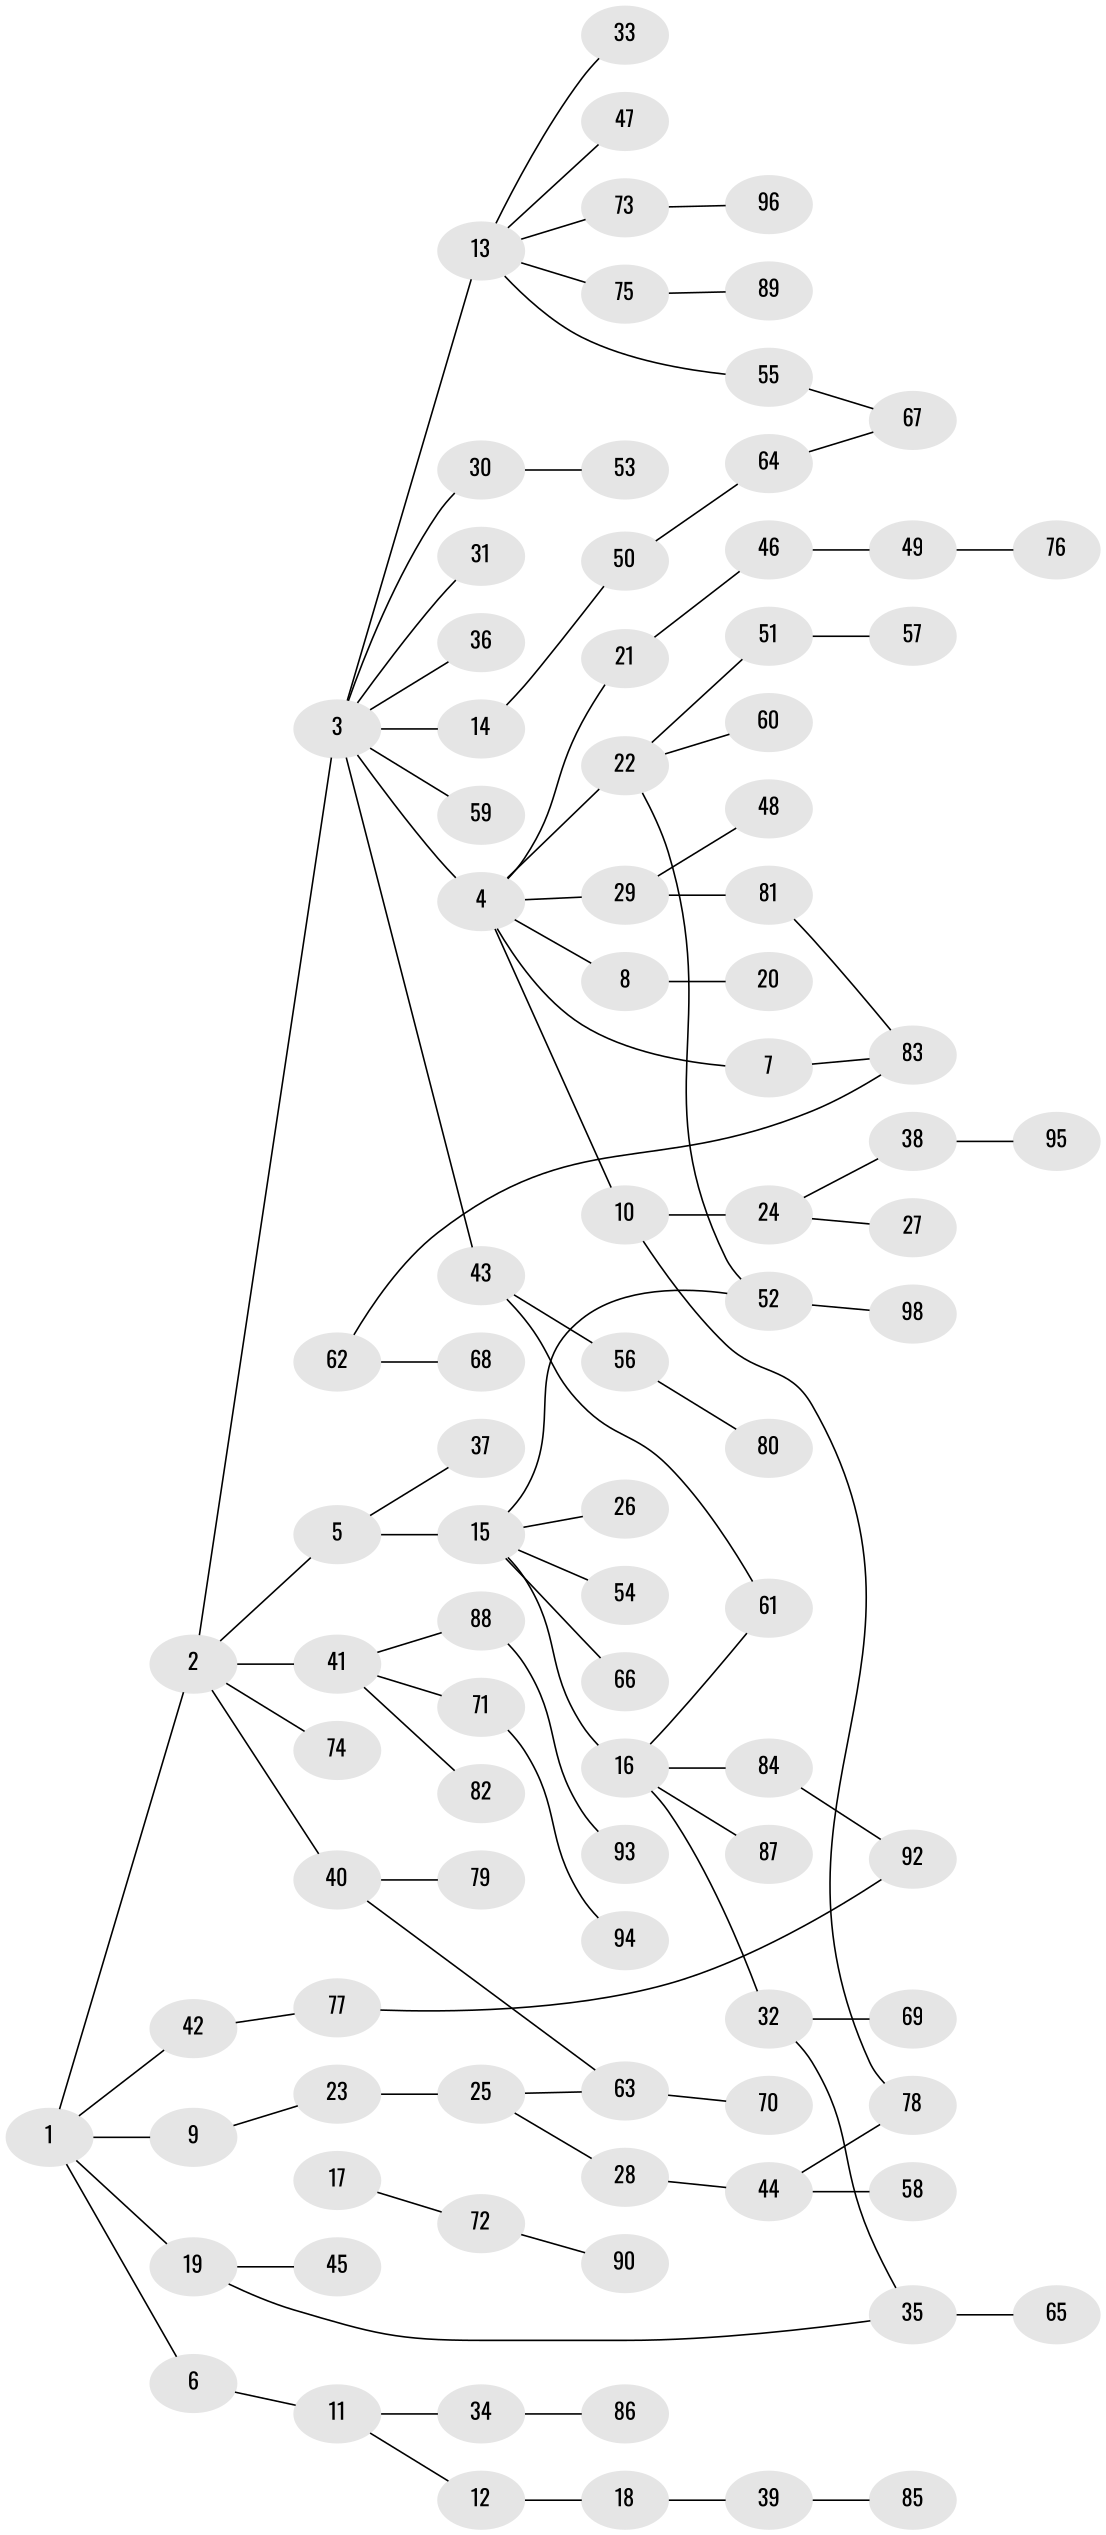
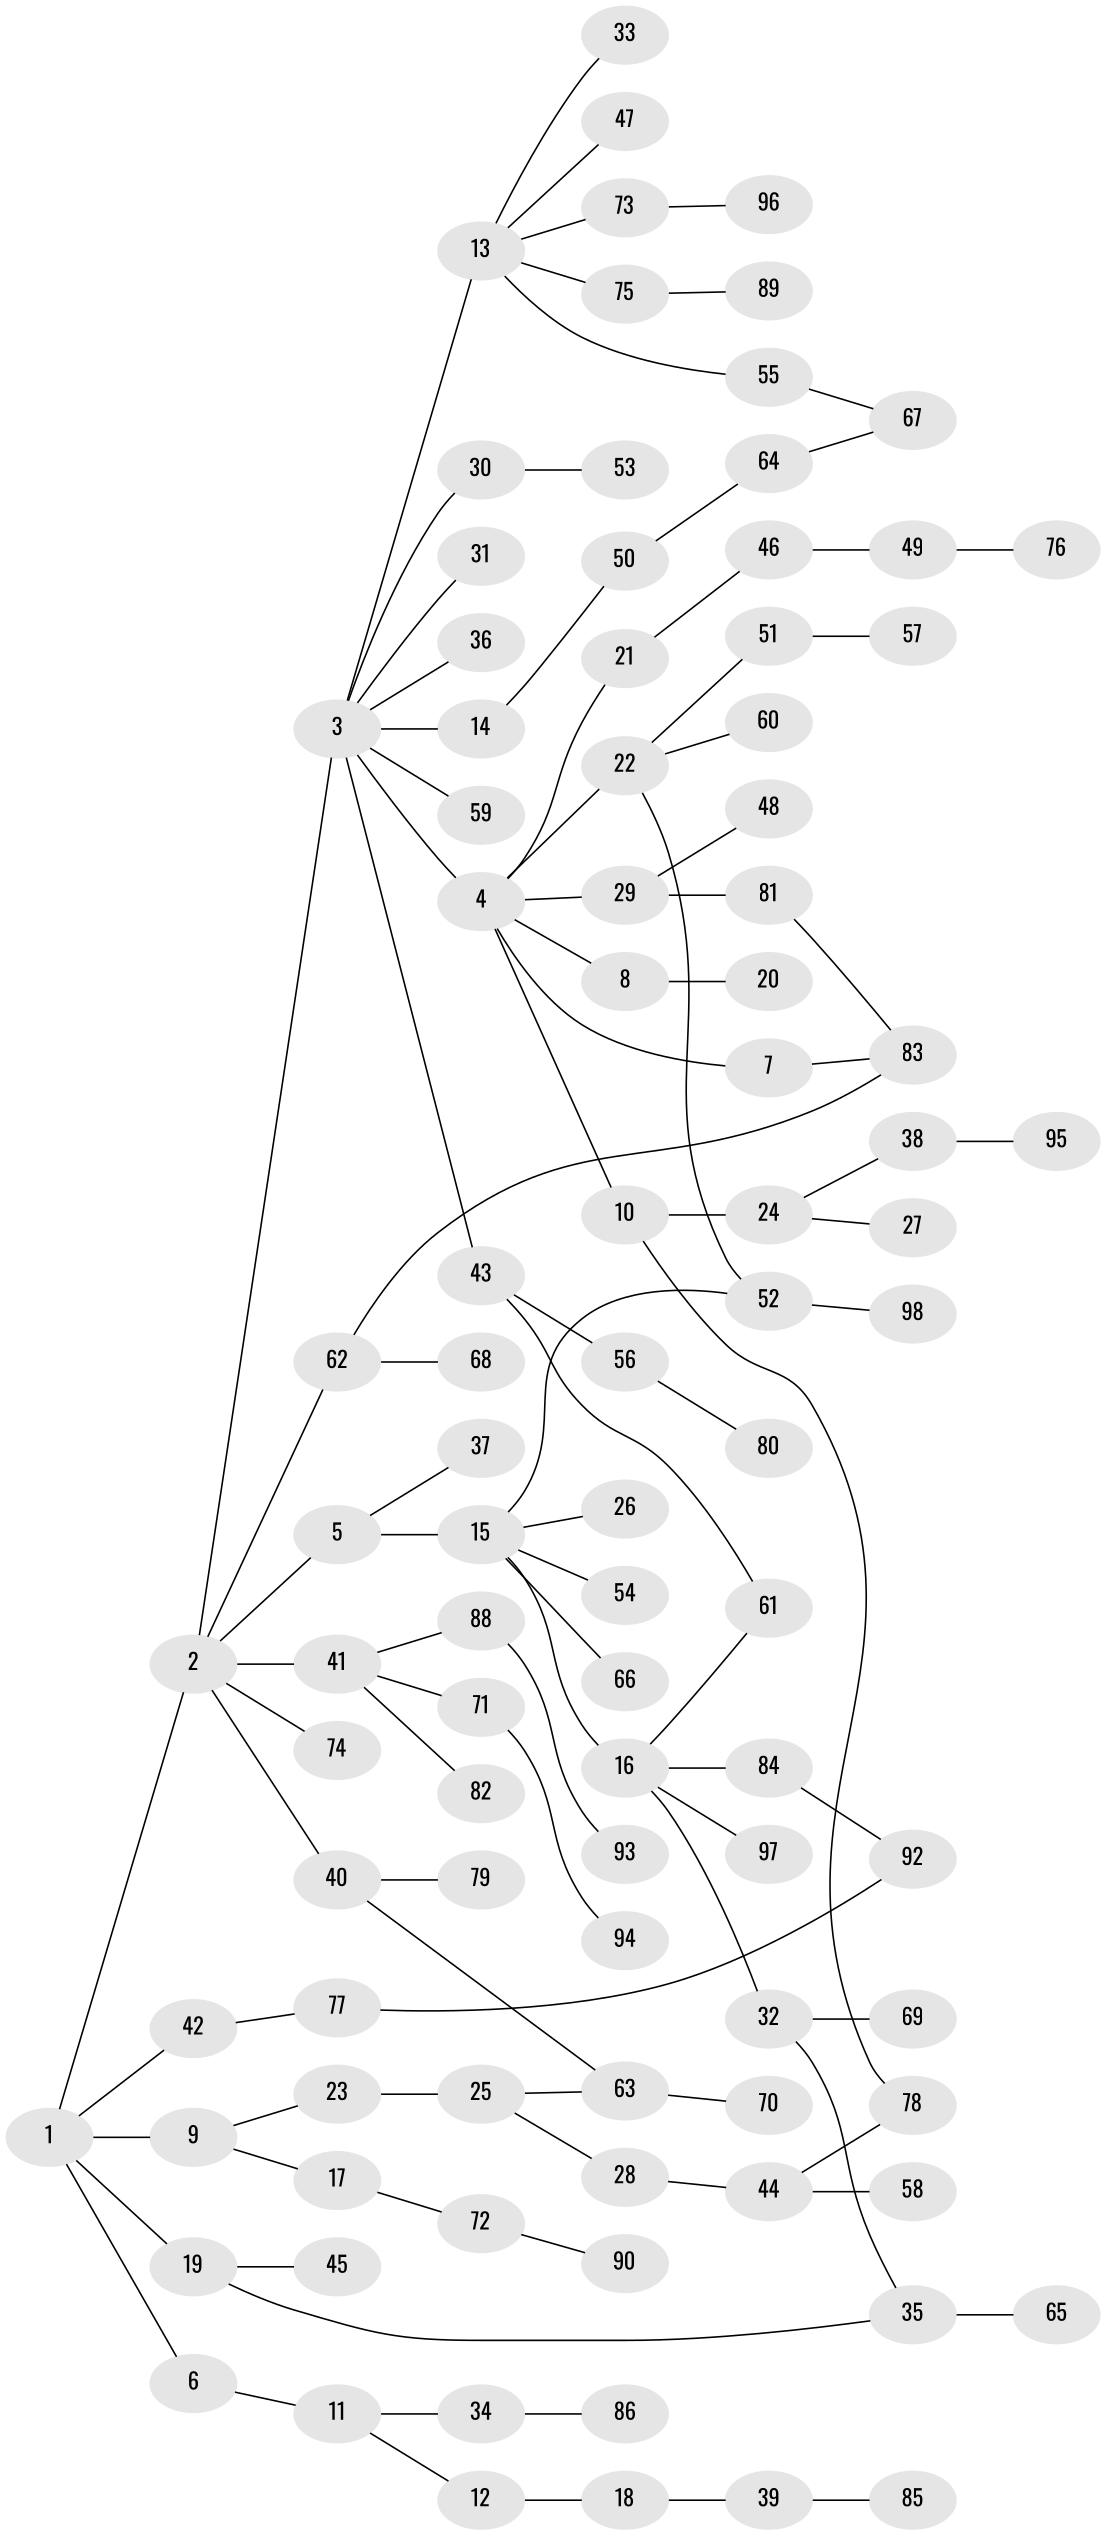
edge "62" -- "2": added
node "87": label "87" -> "97"
edge "9" -- "17": added
